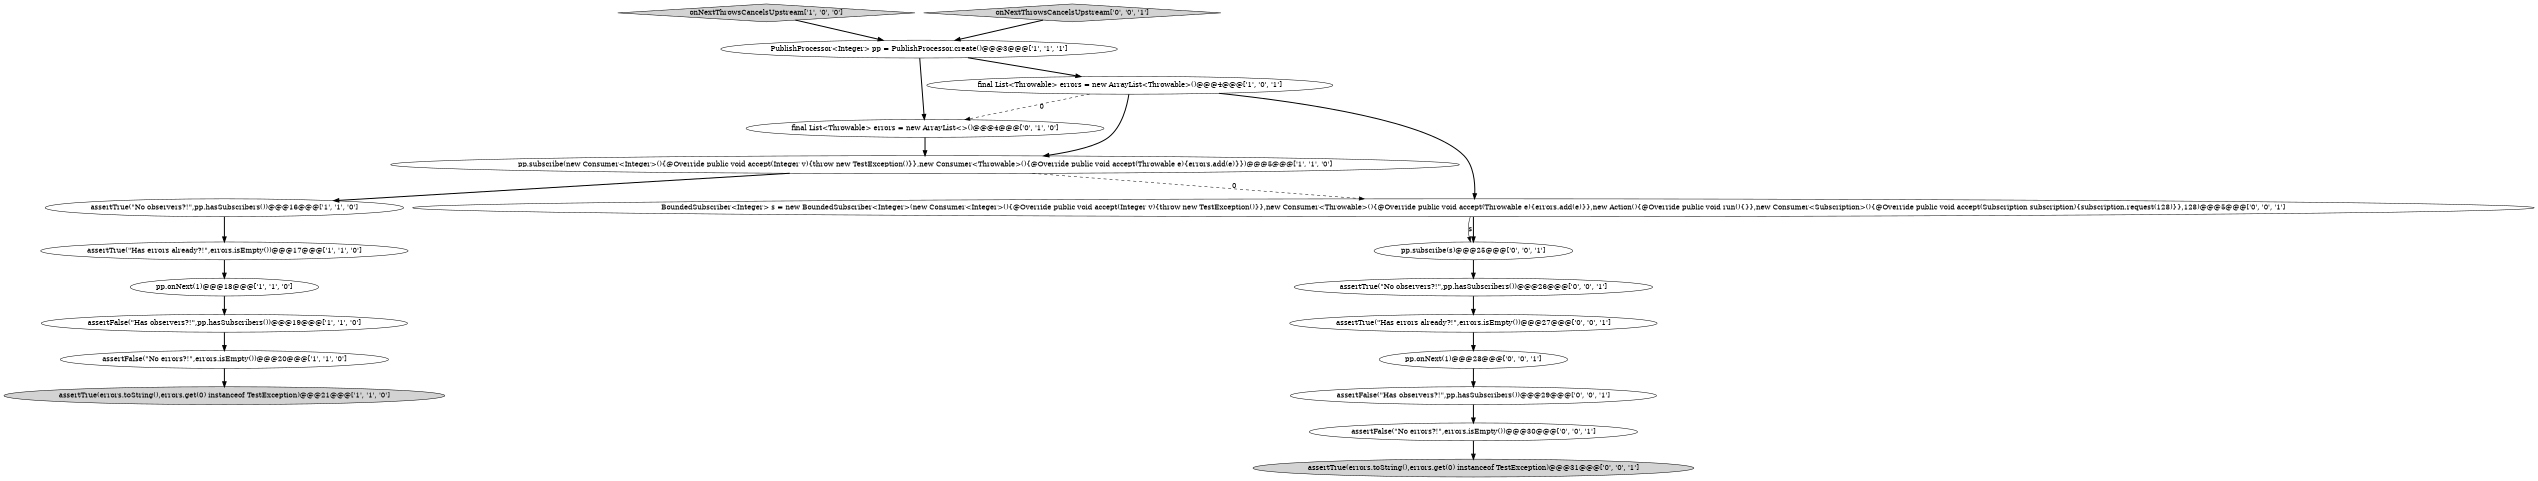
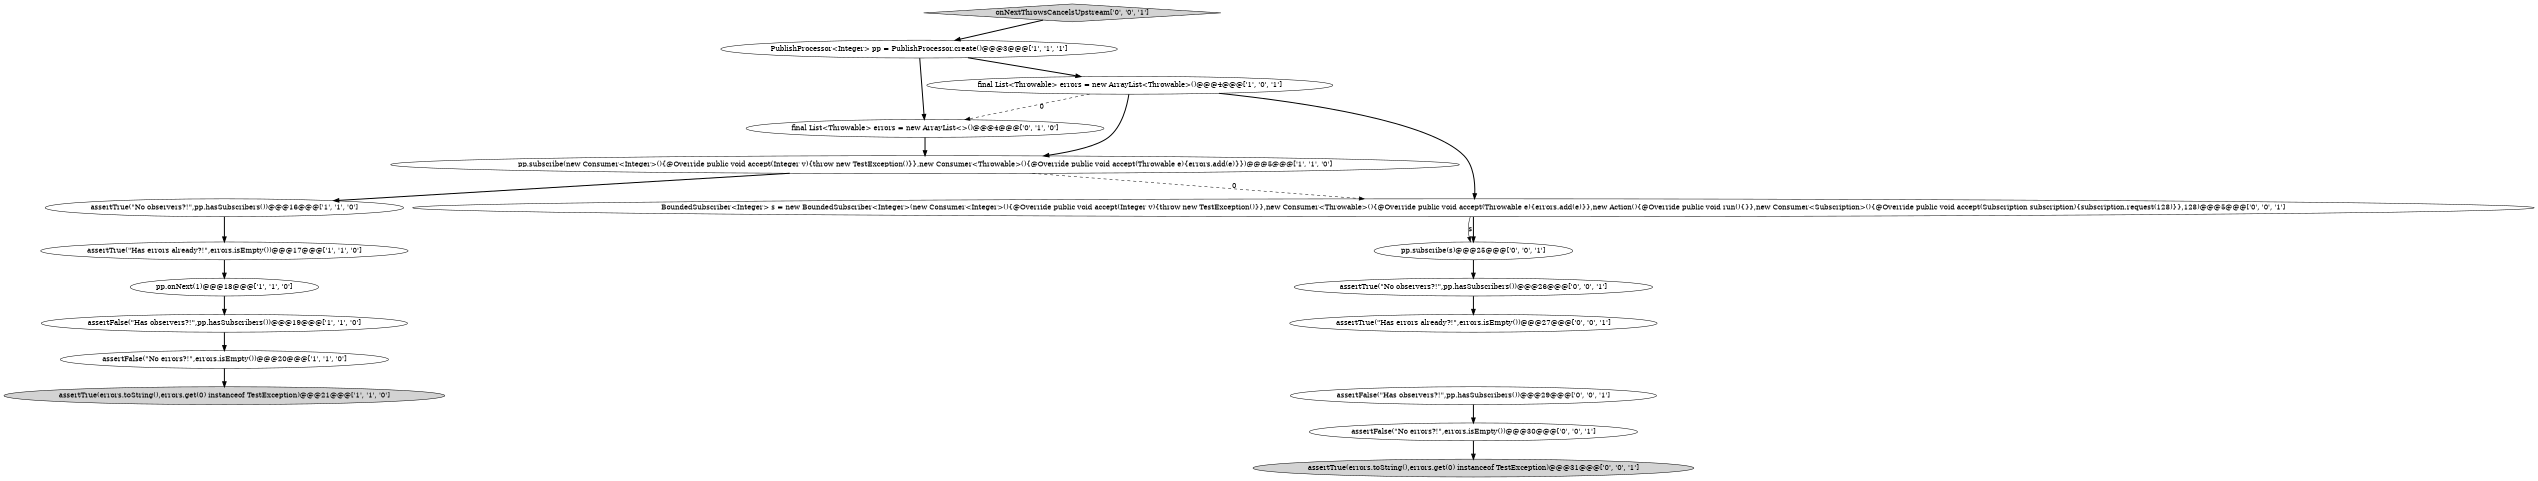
node "onNextThrowsCancelsUpstream['1', '0', '0']": removed
node "pp.onNext(1)@@@28@@@['0', '0', '1']": removed
